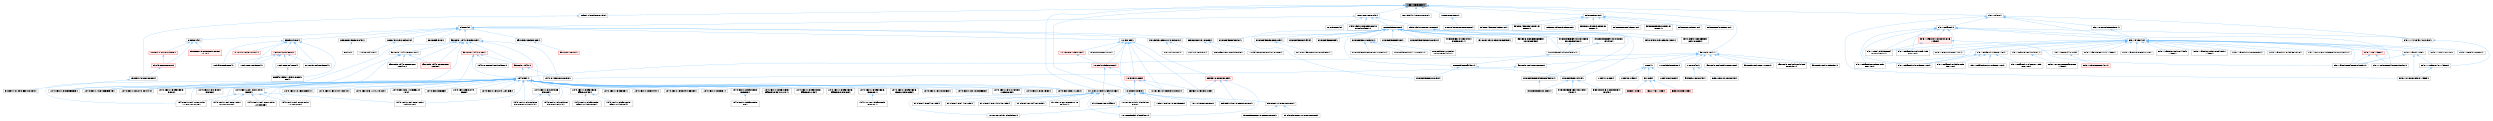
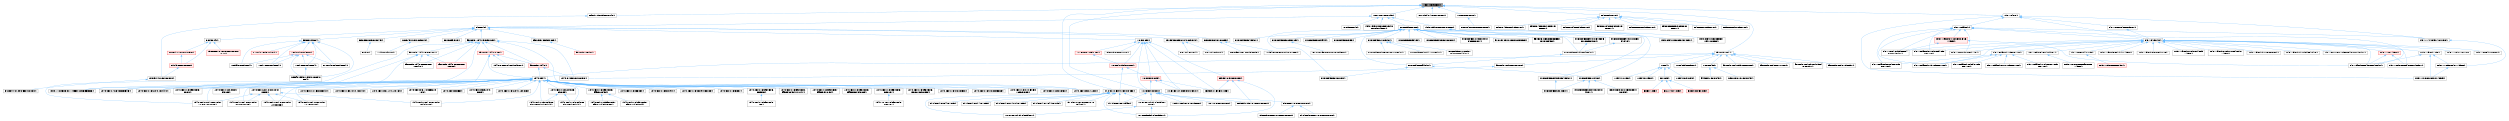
node "AbilityTask_WaitTargetData.h": label "AbilityTask_WaitTargetData.h" -> "SRigVMNodePreviewWidget_WaitTargetData.h"
